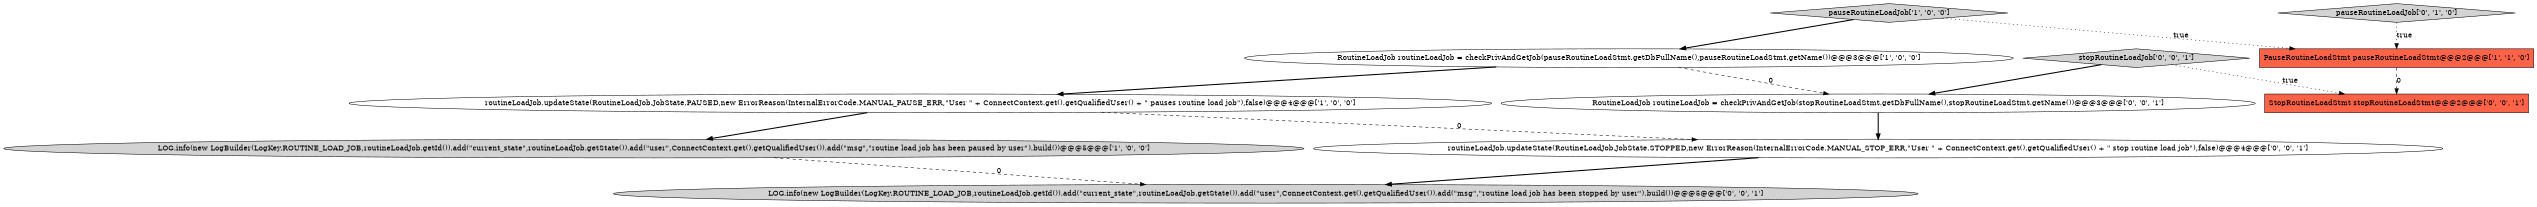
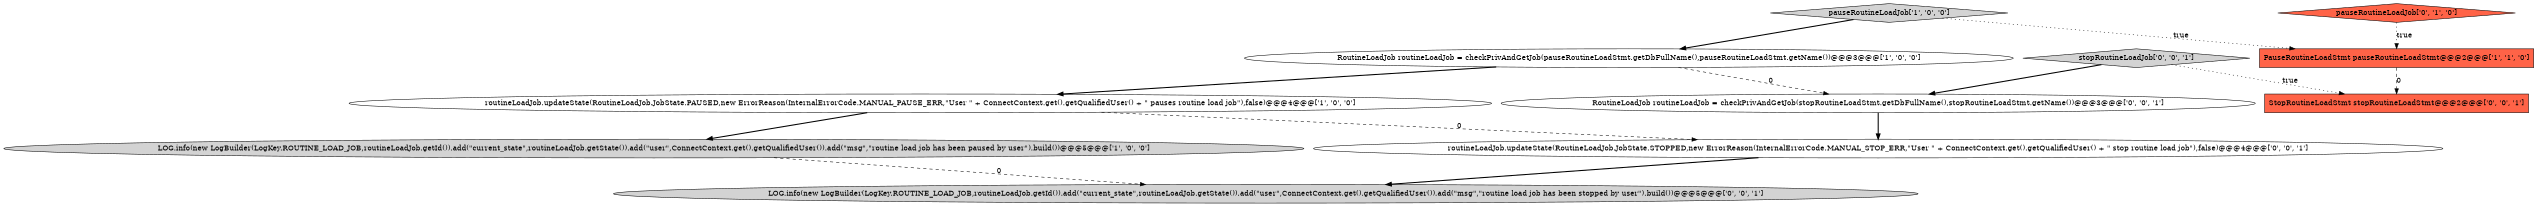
node "pauseRoutineLoadJob['0', '1', '0']": fillcolor lightgray -> tomato
